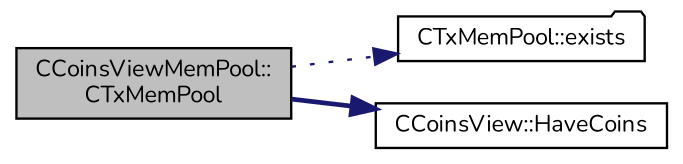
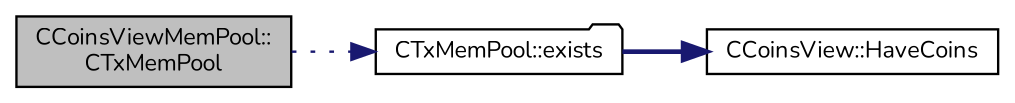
edge "CCoinsViewMemPool:: CTxMemPool" -> "CCoinsView::HaveCoins": now "CTxMemPool::exists" -> "CCoinsView::HaveCoins"
